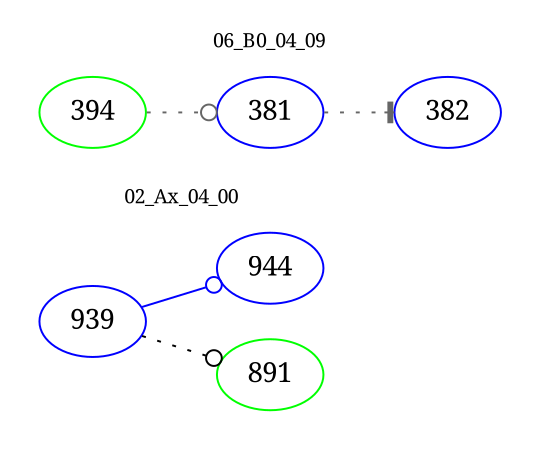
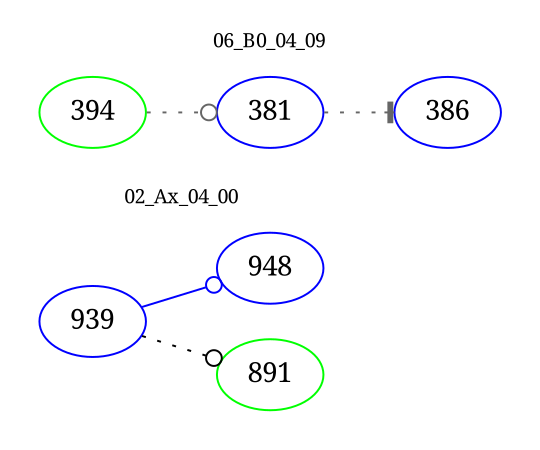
node "382": label "382" -> "386"
node "944": label "944" -> "948"
